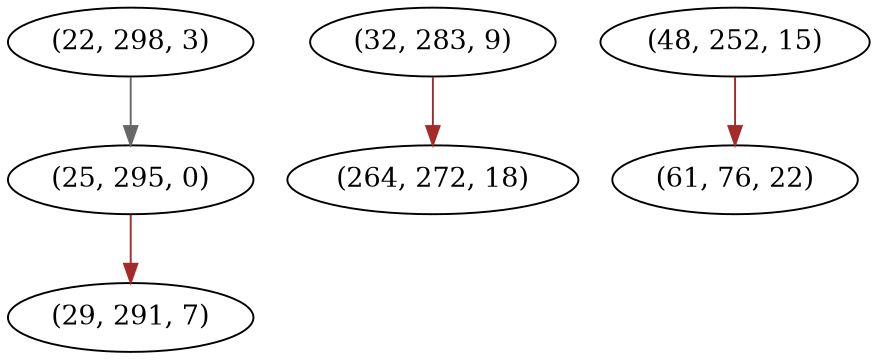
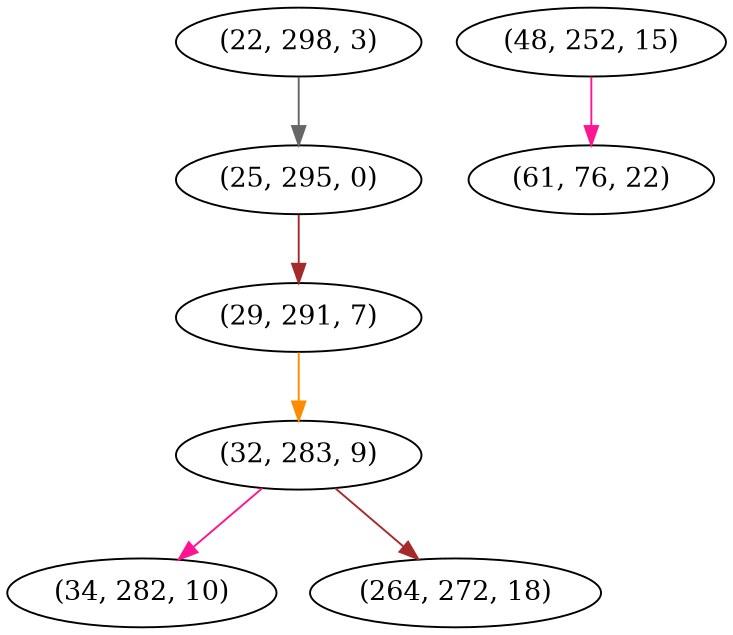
edge "(48, 252, 15)" -> "(61, 76, 22)": color brown -> deeppink
edge "(29, 291, 7)" -> "(32, 283, 9)": added
node "(34, 282, 10)": added
